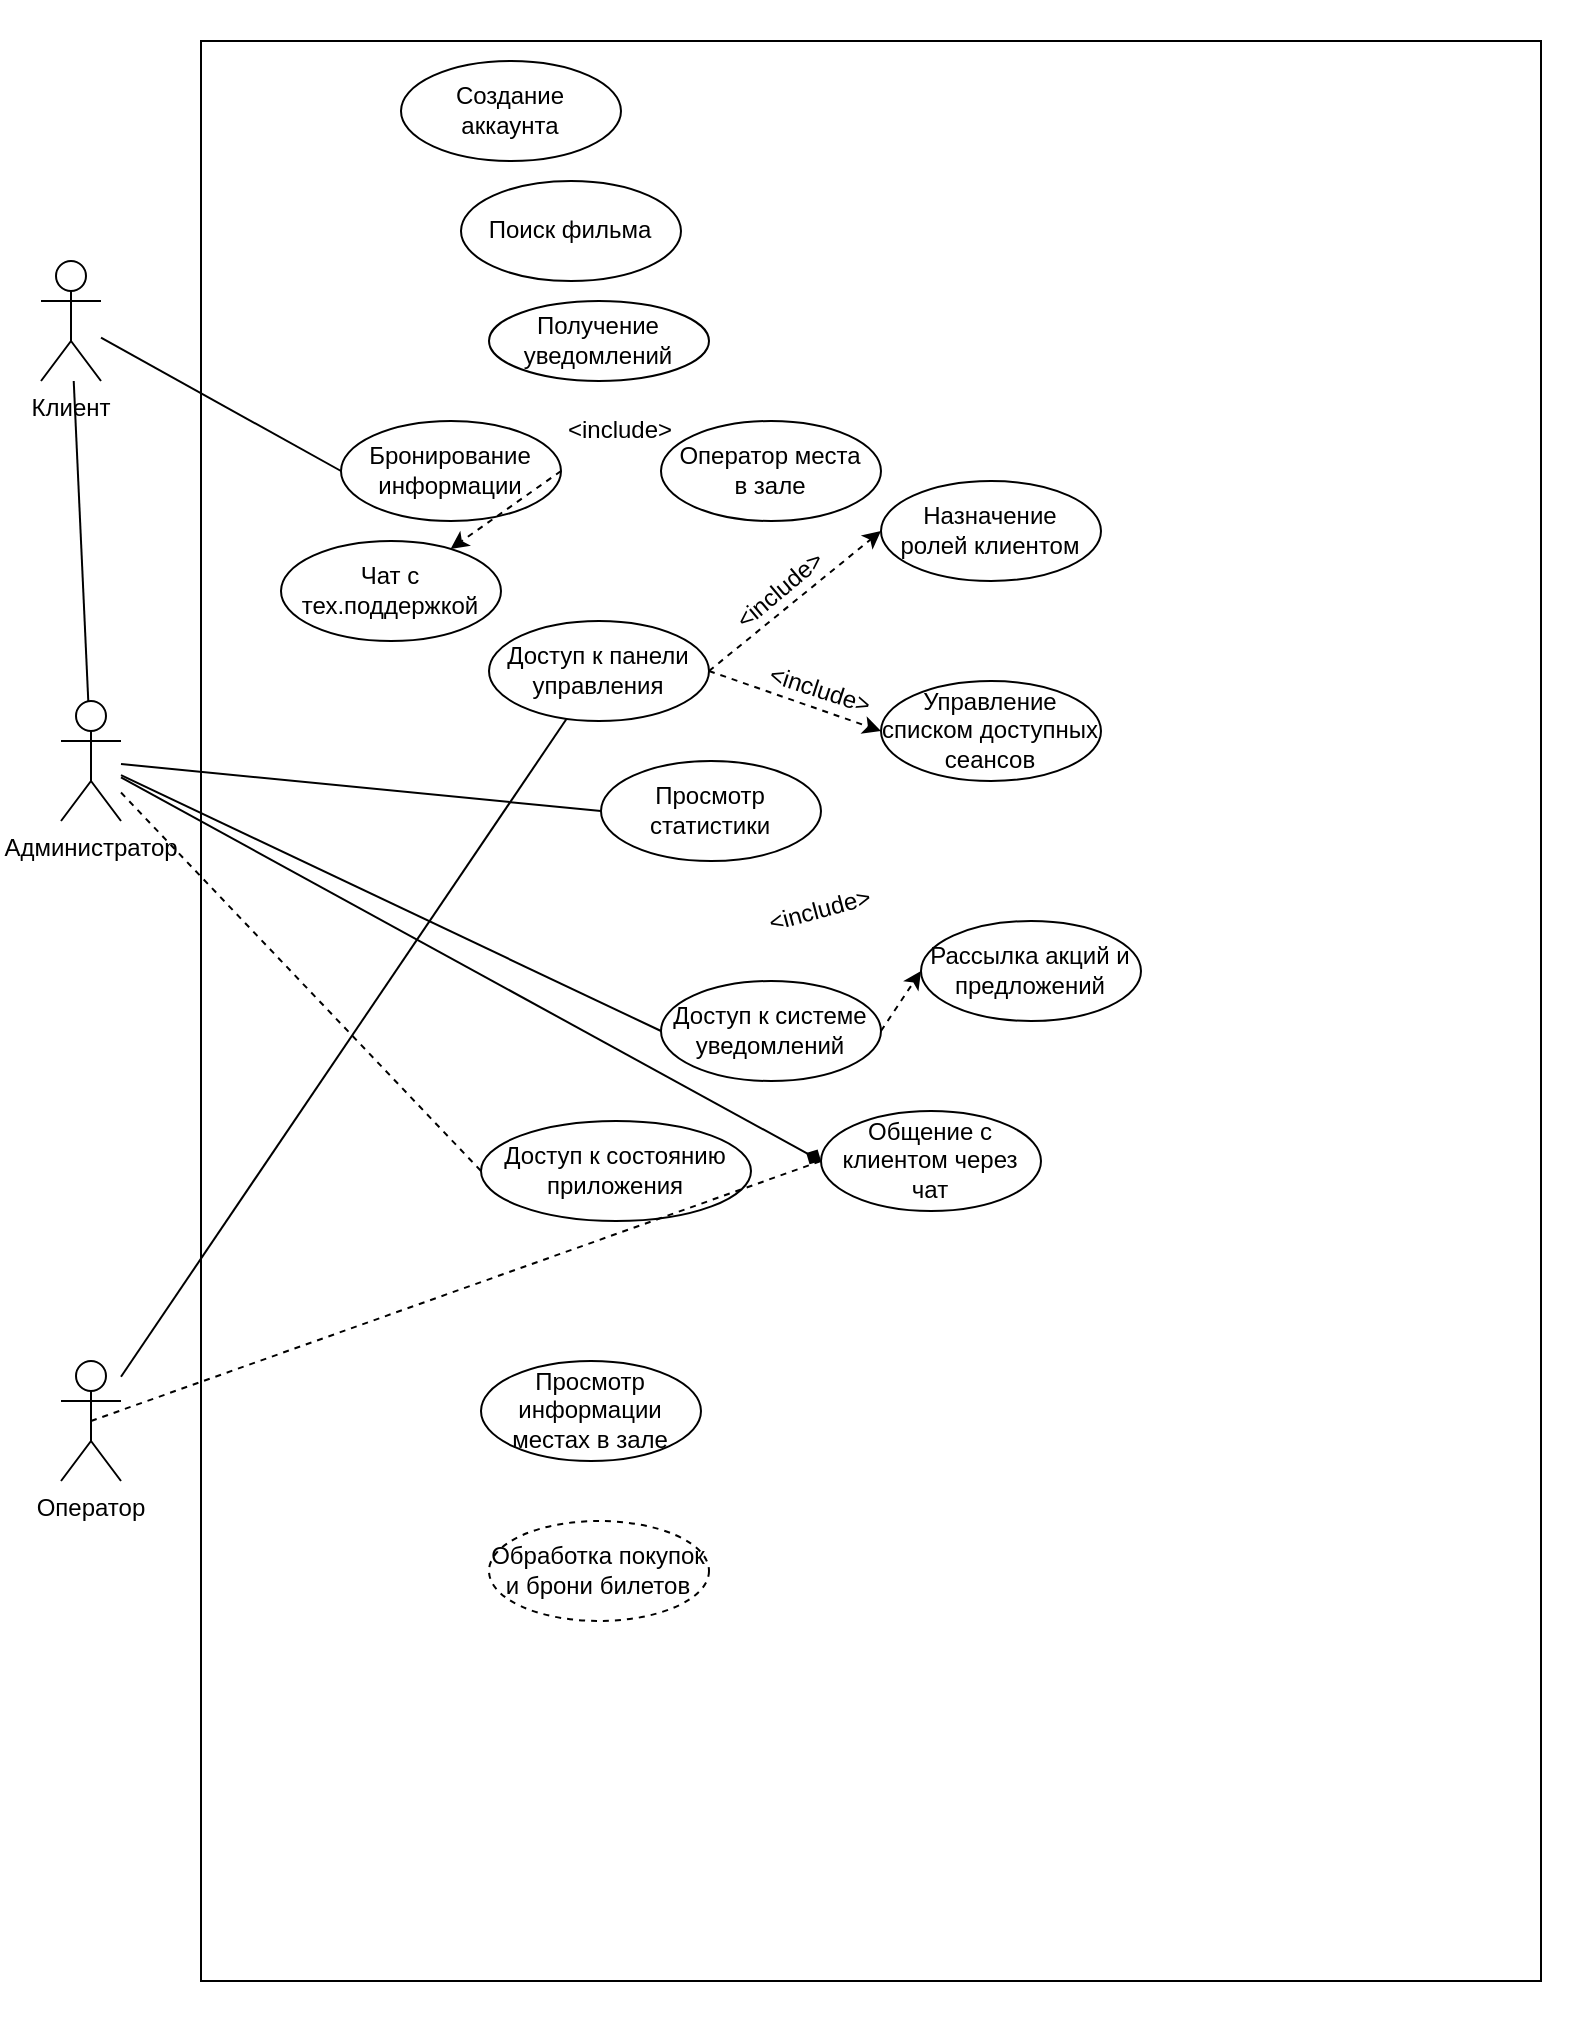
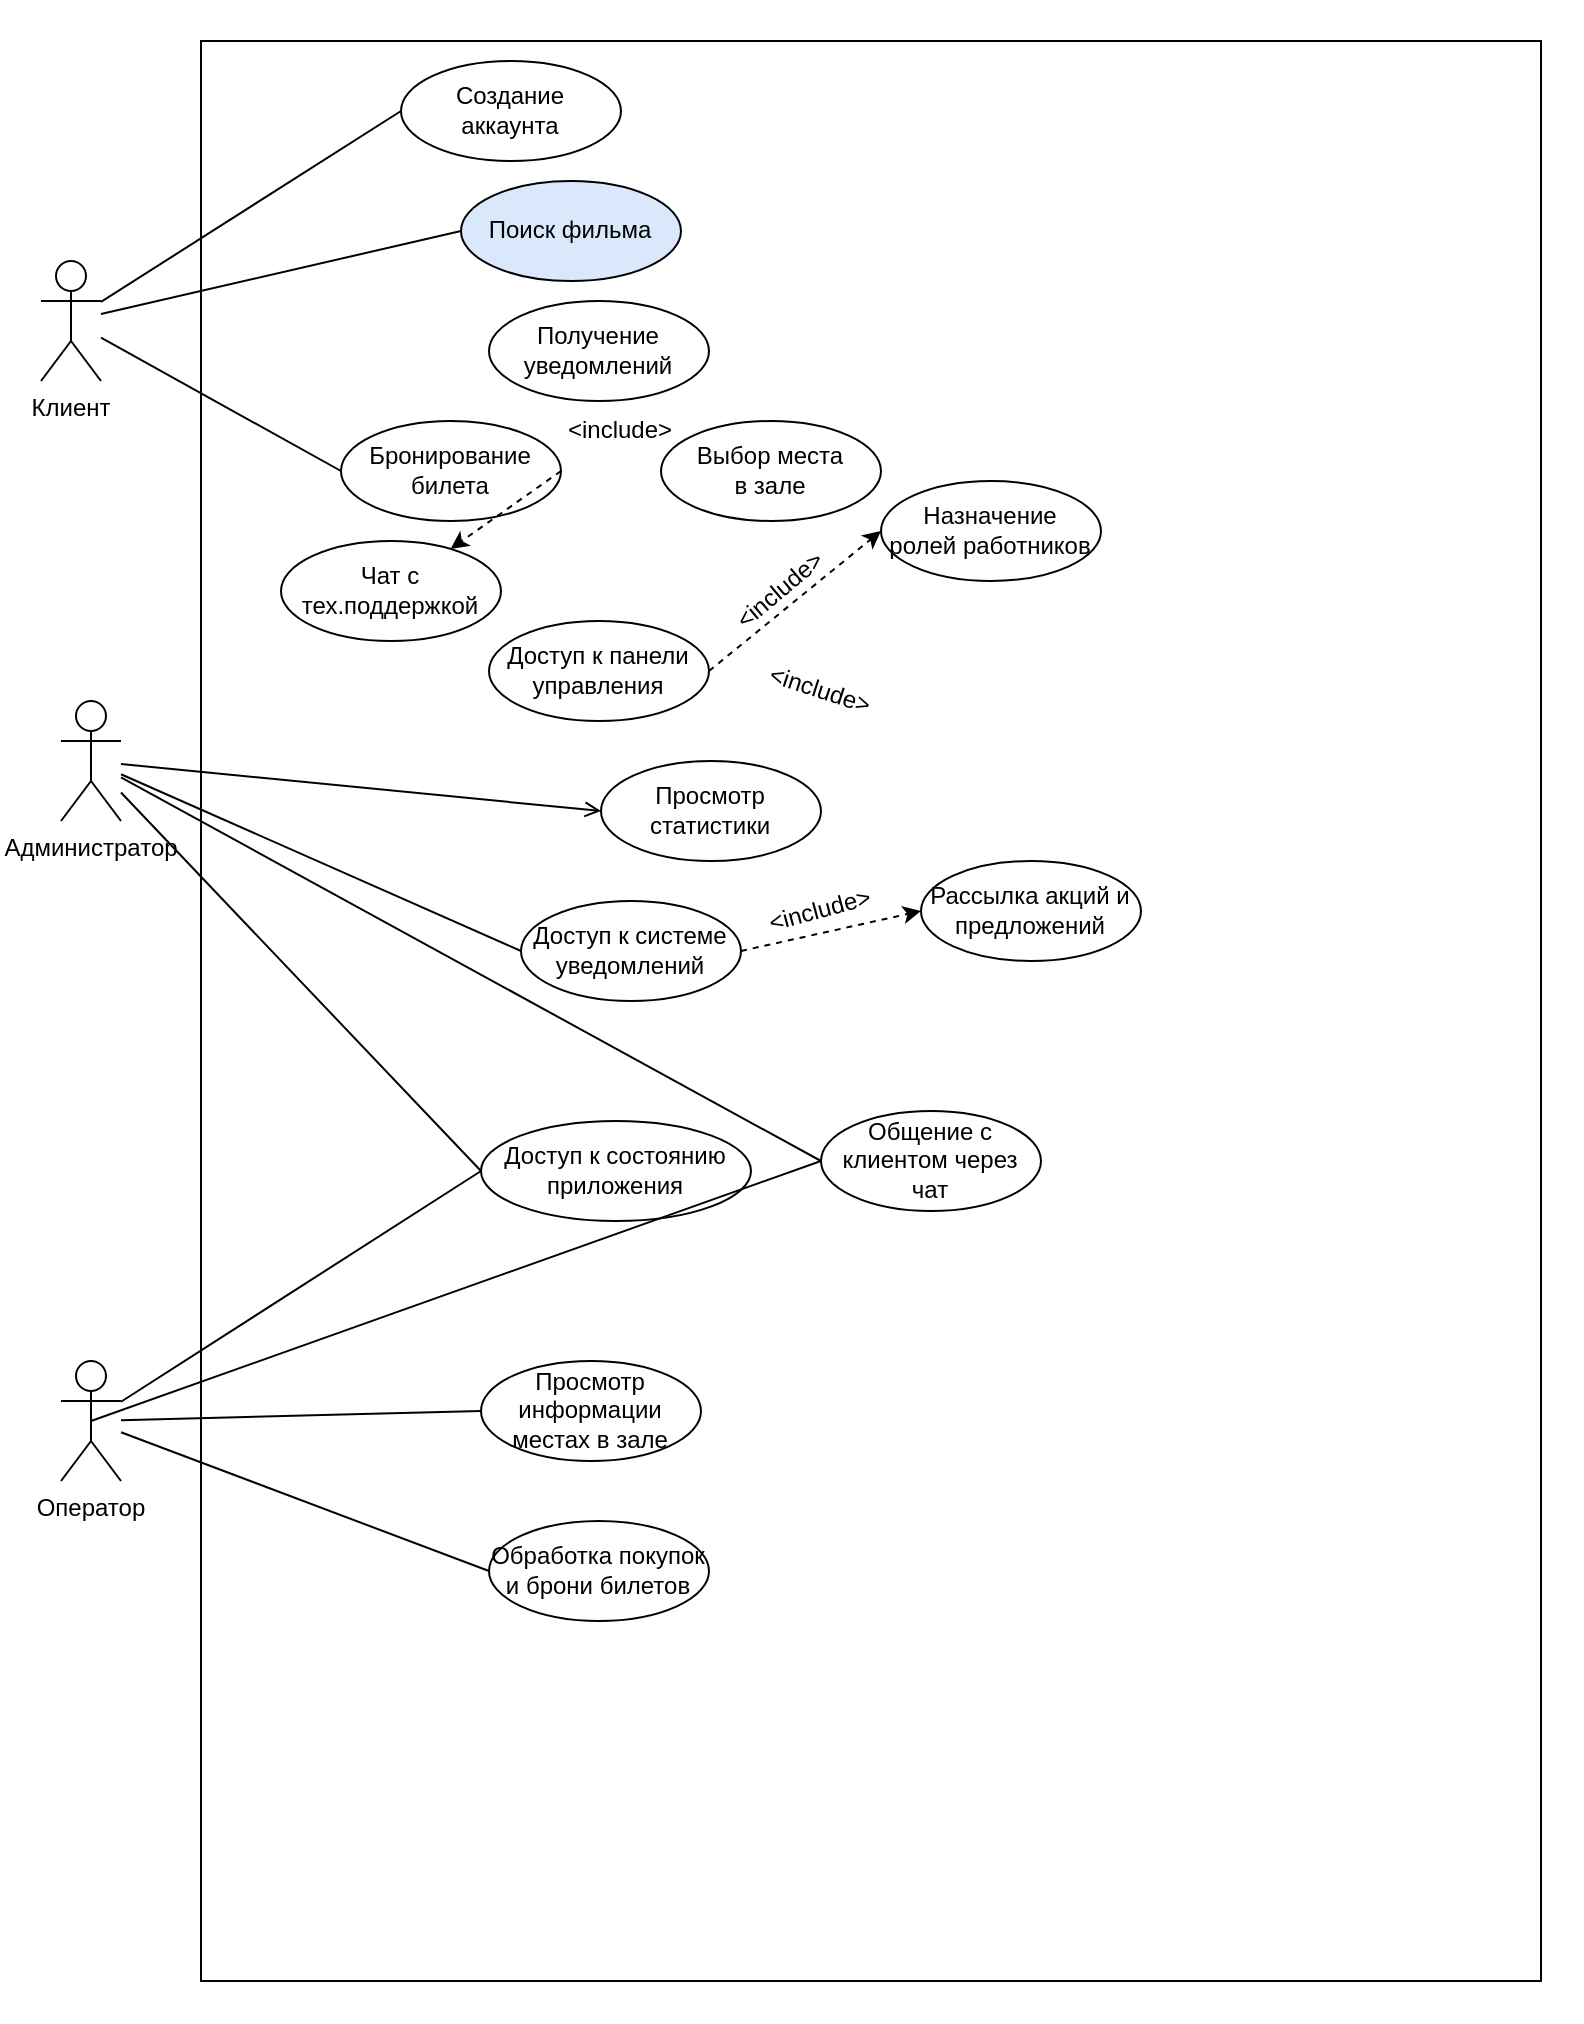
edge "Создание аккаунта" -- "Клиент": added
node "Поиск фильма": fillcolor #ffffff -> #dae8fc
node "Получение уведомлений": size 220x80 -> 220x100
node "Бронирование информации": label "Бронирование информации" -> "Бронирование билета"
node "Оператор места в зале": label "Оператор места в зале" -> "Выбор места в зале"
node "Назначение ролей клиентом": label "Назначение ролей клиентом" -> "Назначение ролей работников"
edge "Клиент" -- "Администратор": now "Клиент" -- "Поиск фильма"
edge "Доступ к панели управления" -> "Управление списком доступных сеансов": removed
node "Управление списком доступных сеансов": removed
edge "Администратор" -- "Просмотр статистики": arrowhead none -> open
edge "Администратор" -- "Доступ к состоянию приложения": style dashed -> solid
node "Рассылка акций и предложений": moved (1031, 971) -> (1031, 911)
node "Доступ к системе уведомлений": moved (771, 1031) -> (631, 951)
edge "Доступ к панели управления" -- "Оператор": now "Обработка покупок и брони билетов" -- "Оператор"
edge "Администратор" -> "Общение с клиентом через чат": arrowhead diamond -> none
edge "Доступ к состоянию приложения" -- "Оператор": added
edge "Общение с клиентом через чат" -- "Оператор": style dashed -> solid
edge "Просмотр информации местах в зале" -- "Оператор": added
node "Обработка покупок и брони билетов": style dashed -> solid
